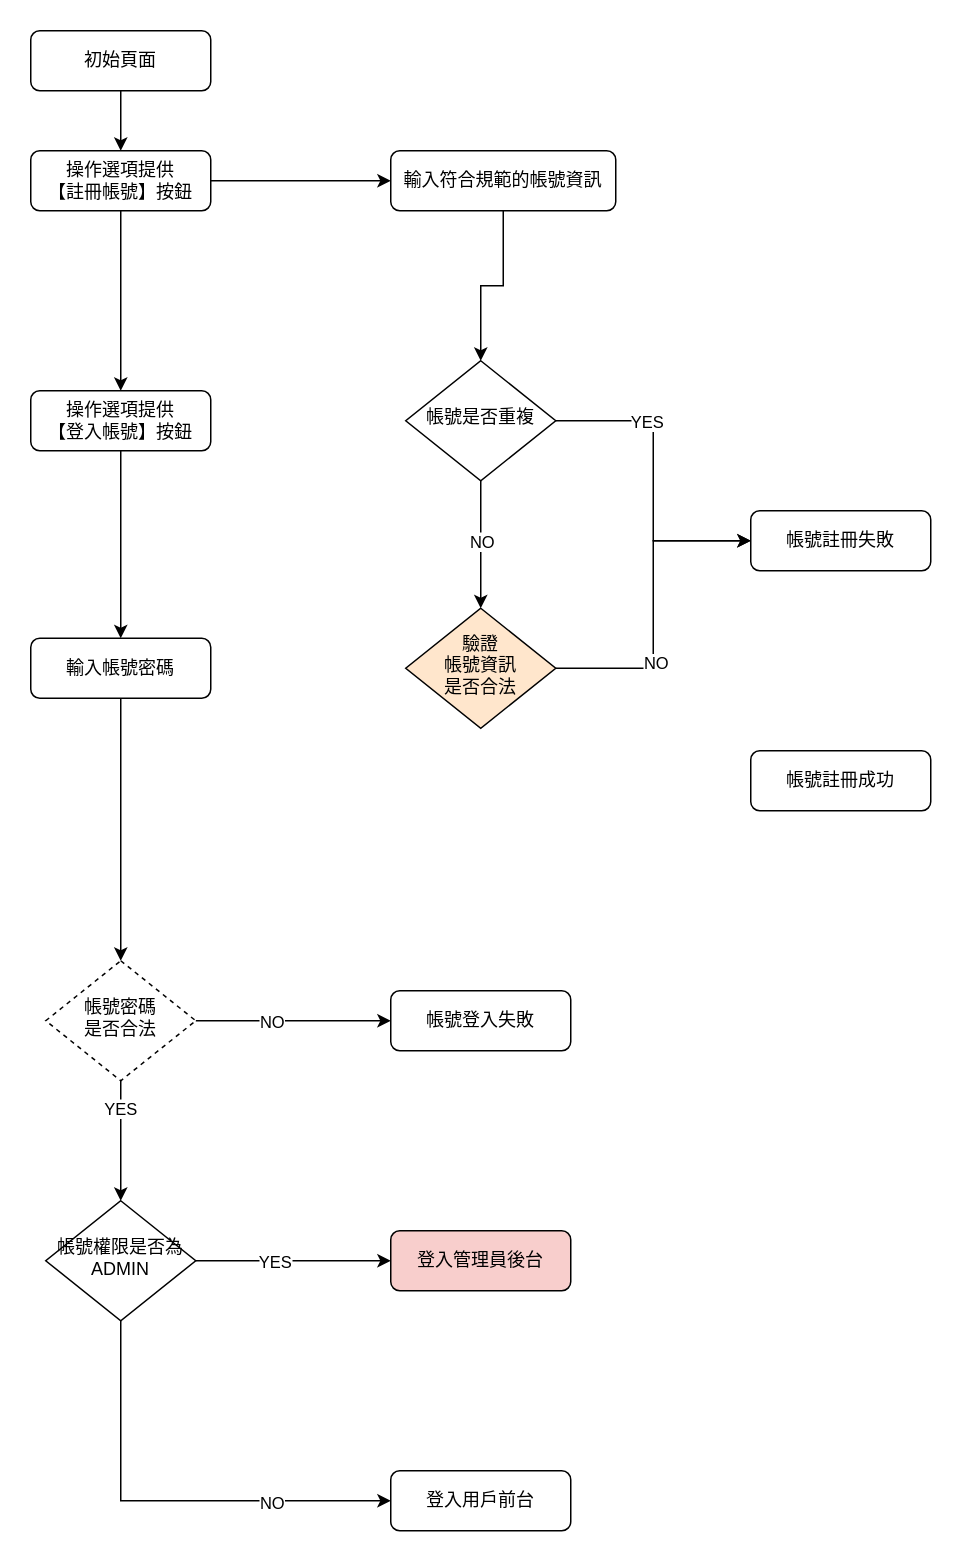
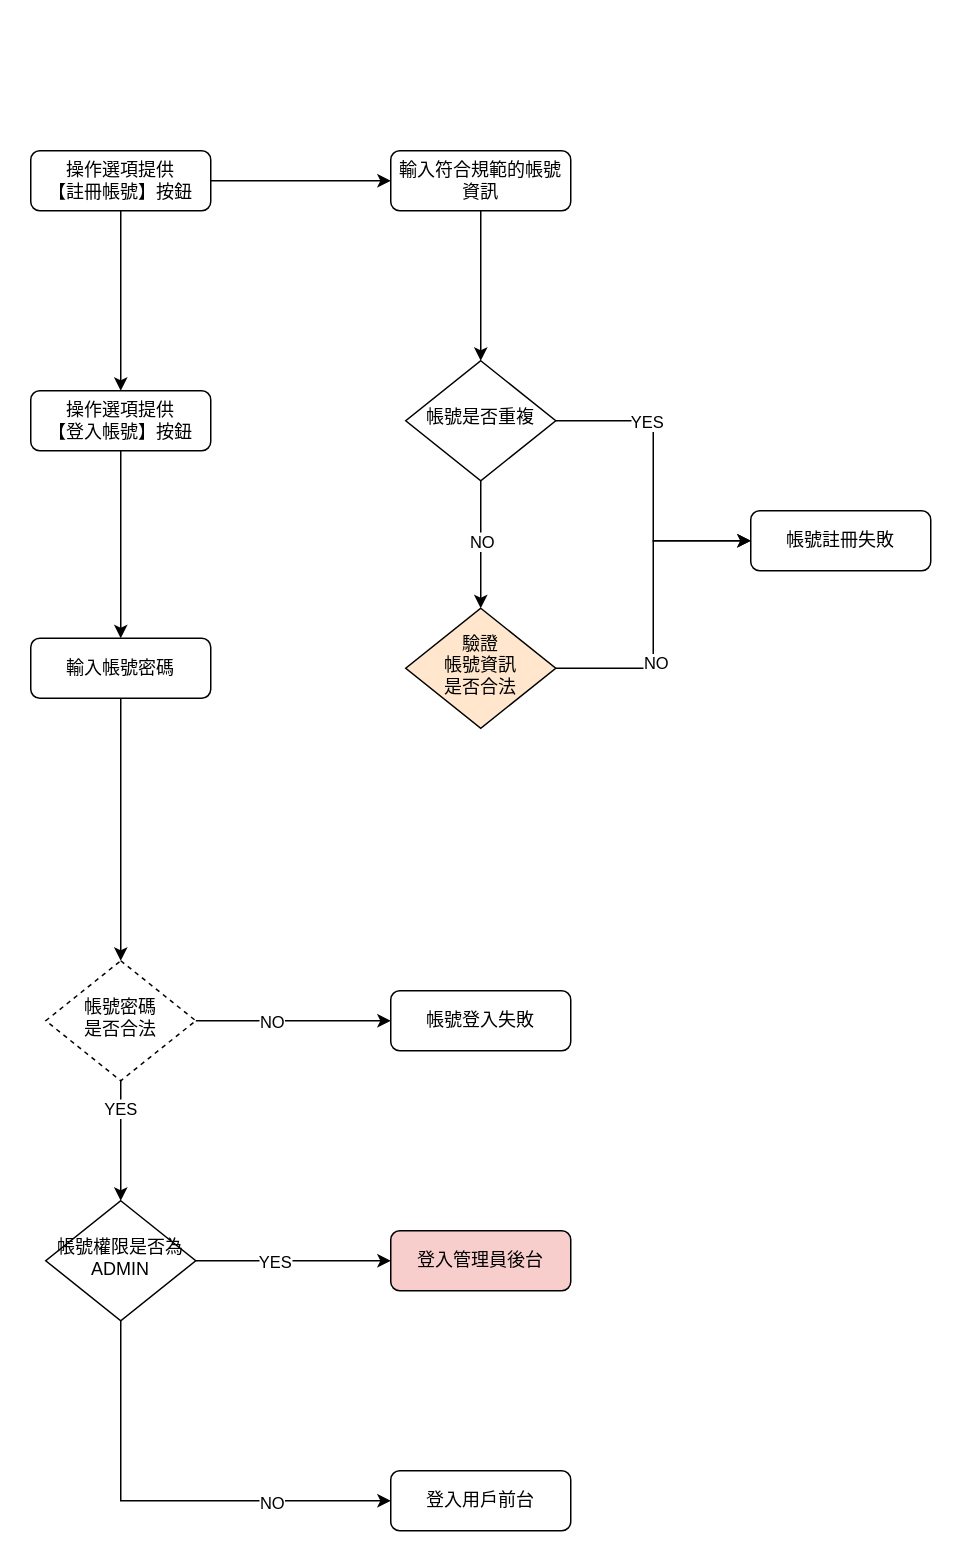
node "初始頁面": removed
edge "初始頁面" -> "操作選項提供 【註冊帳號】按鈕": removed
node "輸入符合規範的帳號資訊": size 225x60 -> 180x60
node "帳號註冊成功": removed
